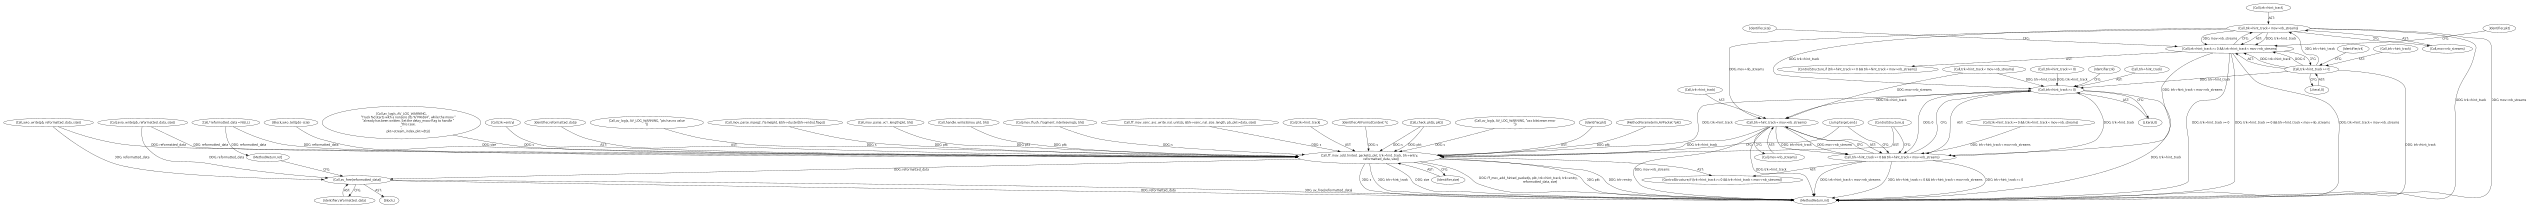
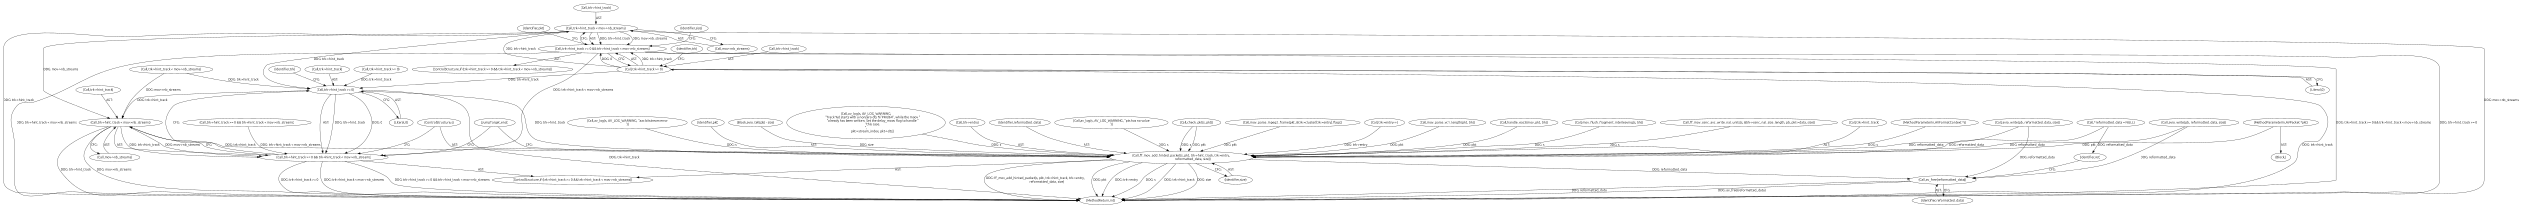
node "(Call,handle_write3(mov, pkt, trk))": label "(Call,handle_write3(mov, pkt, trk))" -> "(Call,handle_eac3(mov, pkt, trk))"
node "(Identifier,AVFormatContext *s)": label "(Identifier,AVFormatContext *s)" -> "(MethodParameterIn,AVFormatContext *s)"
node "(Call,trk->entry++)": added
node "(MethodReturn,ret)": label "(MethodReturn,ret)" -> "(Identifier,ret)"
edge "(Call,av_free(reformatted_data))" -> "(Block,)": now "(MethodParameterIn,AVPacket *pkt)" -> "(Block,)"
